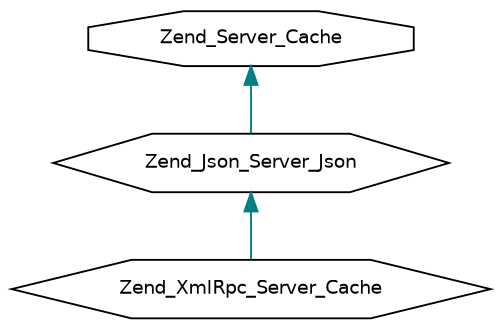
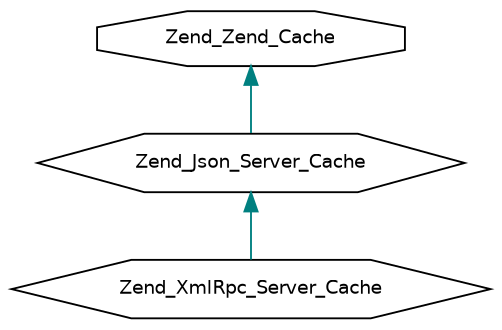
node "Zend_Server_Cache": label "Zend_Server_Cache" -> "Zend_Zend_Cache"
node "Zend_Json_Server_Json": label "Zend_Json_Server_Json" -> "Zend_Json_Server_Cache"
